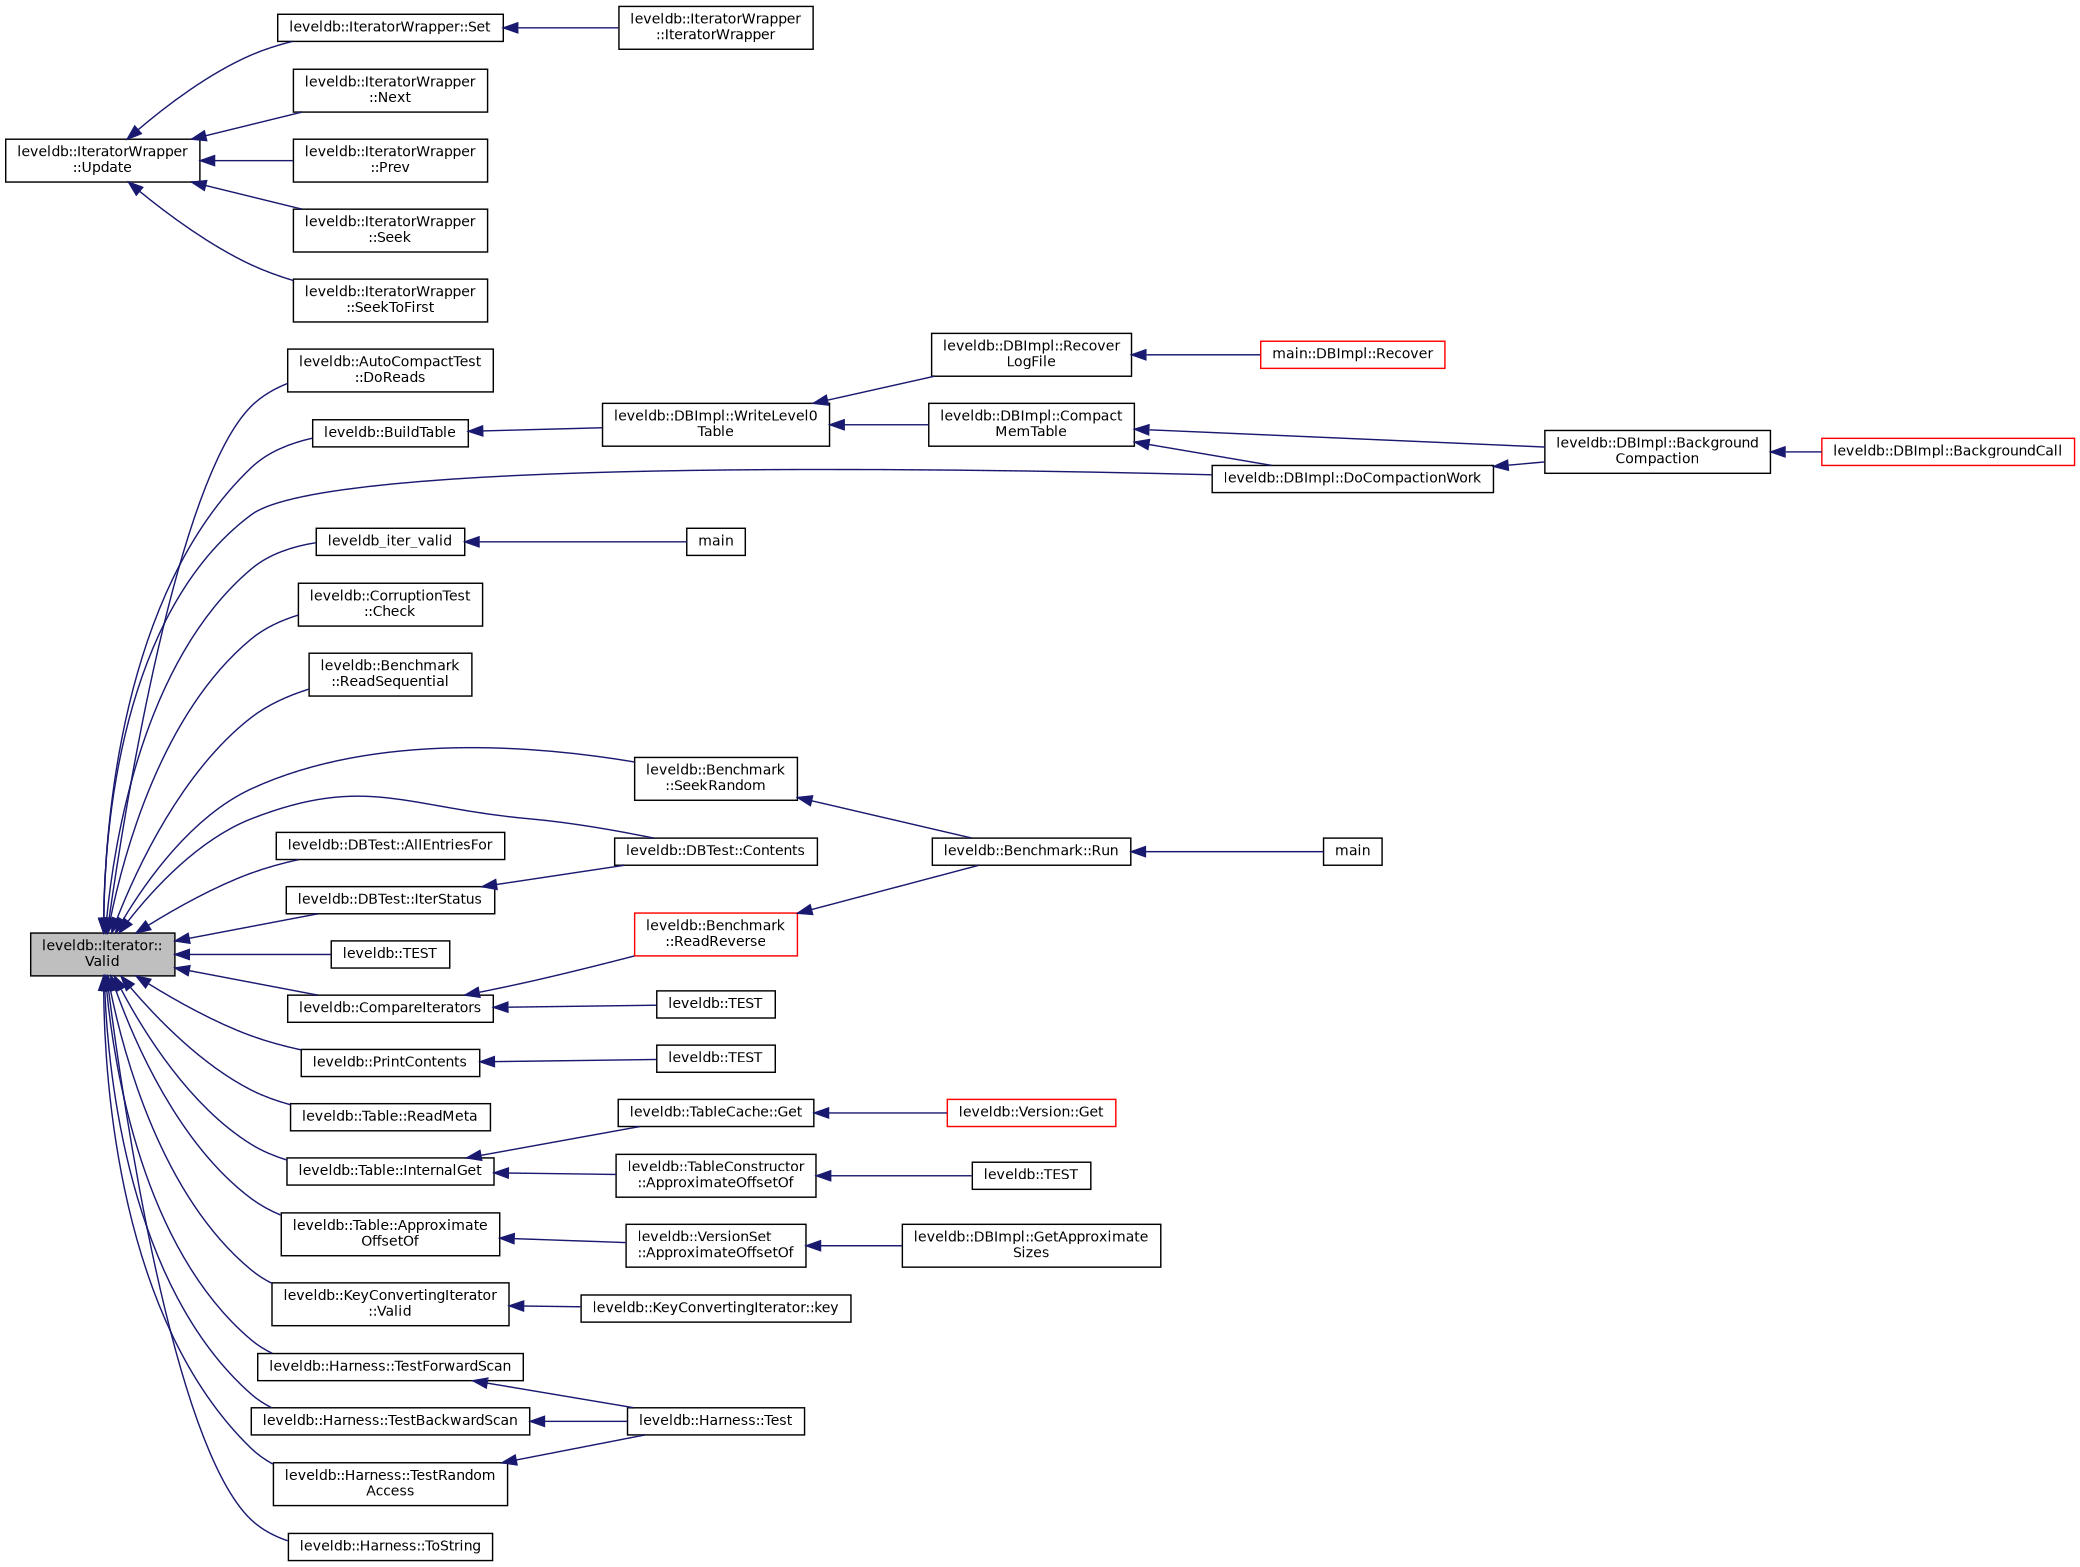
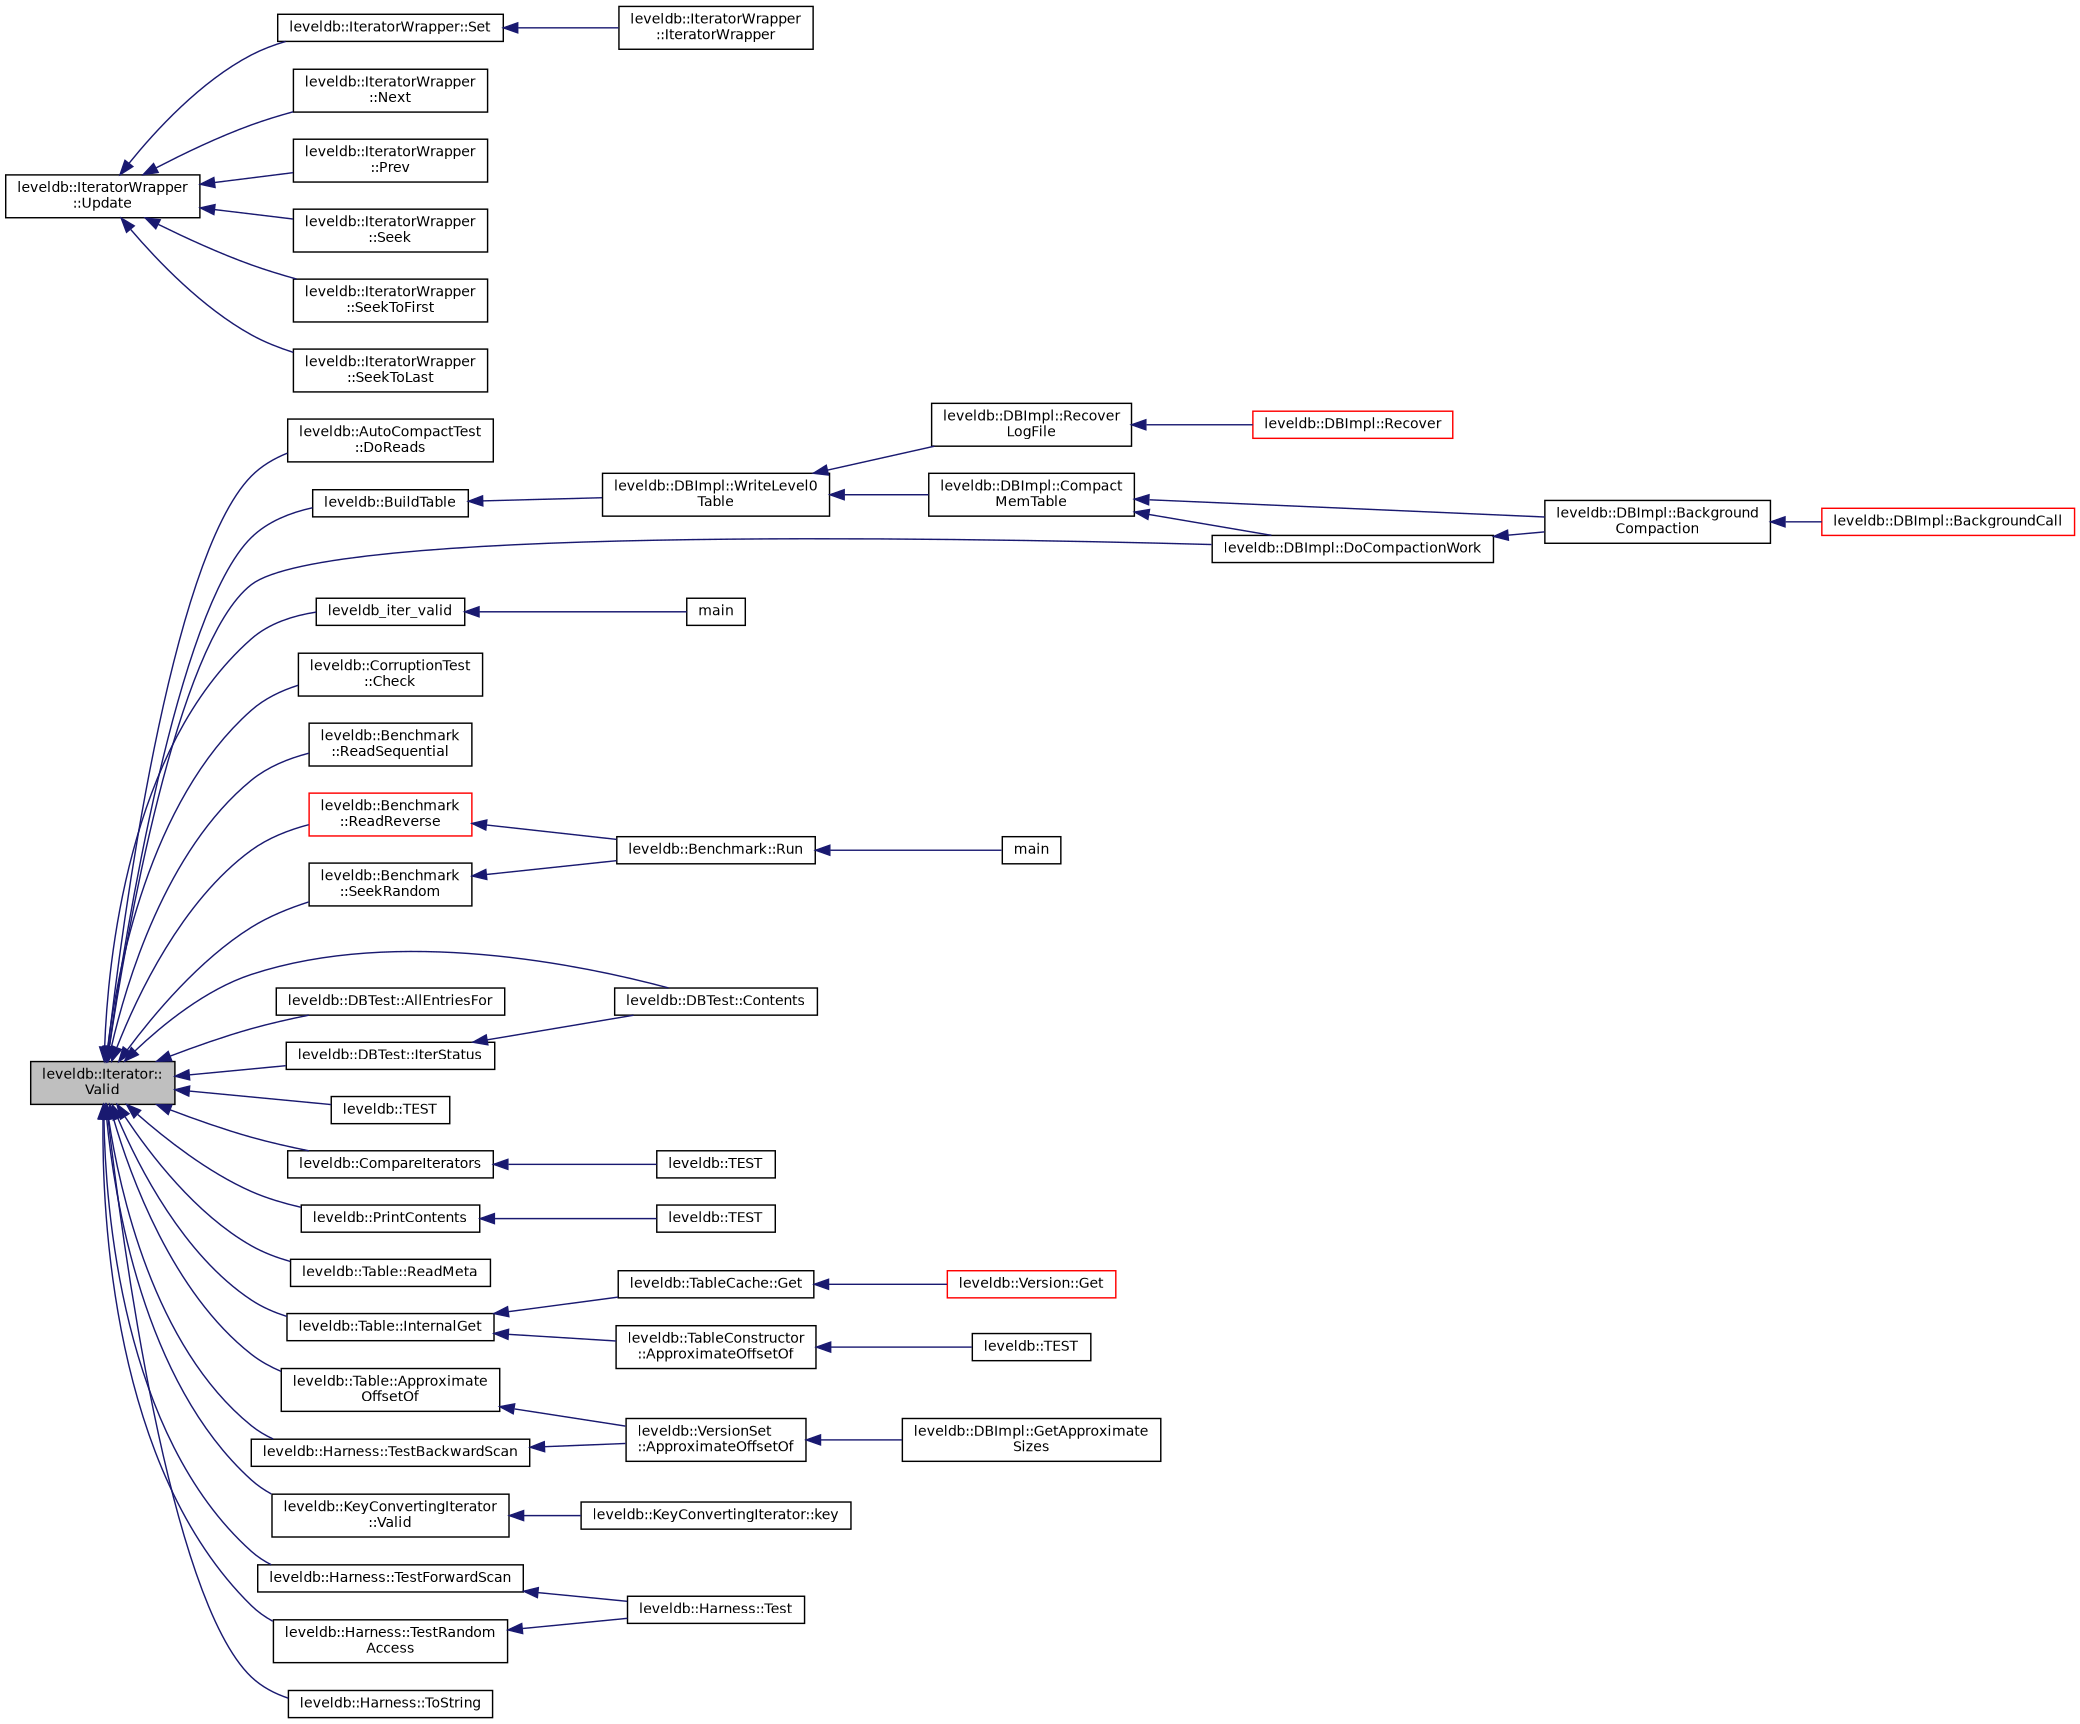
node "main::DBImpl::Recover": label "main::DBImpl::Recover" -> "leveldb::DBImpl::Recover"
node "leveldb::IteratorWrapper ::SeekToLast": added
edge "leveldb::Benchmark ::ReadReverse" -> "leveldb::CompareIterators": now "leveldb::Benchmark ::ReadReverse" -> "leveldb::Iterator:: Valid"
edge "leveldb::Harness::Test" -> "leveldb::Harness::TestBackwardScan": now "leveldb::VersionSet ::ApproximateOffsetOf" -> "leveldb::Harness::TestBackwardScan"
